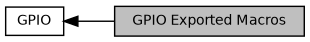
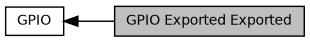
node "GPIO Exported Macros": label "GPIO Exported Macros" -> "GPIO Exported Exported"
